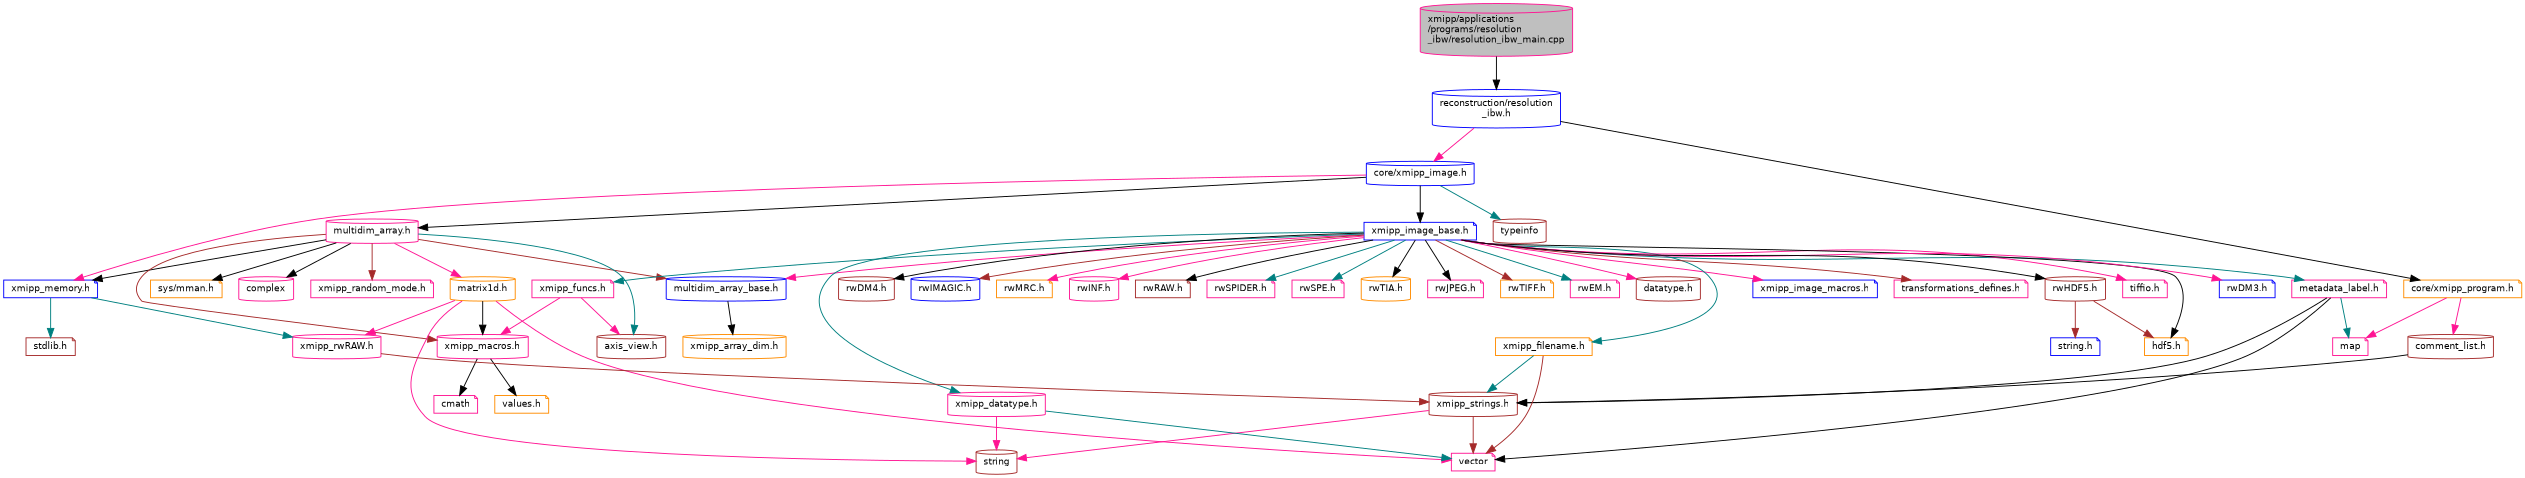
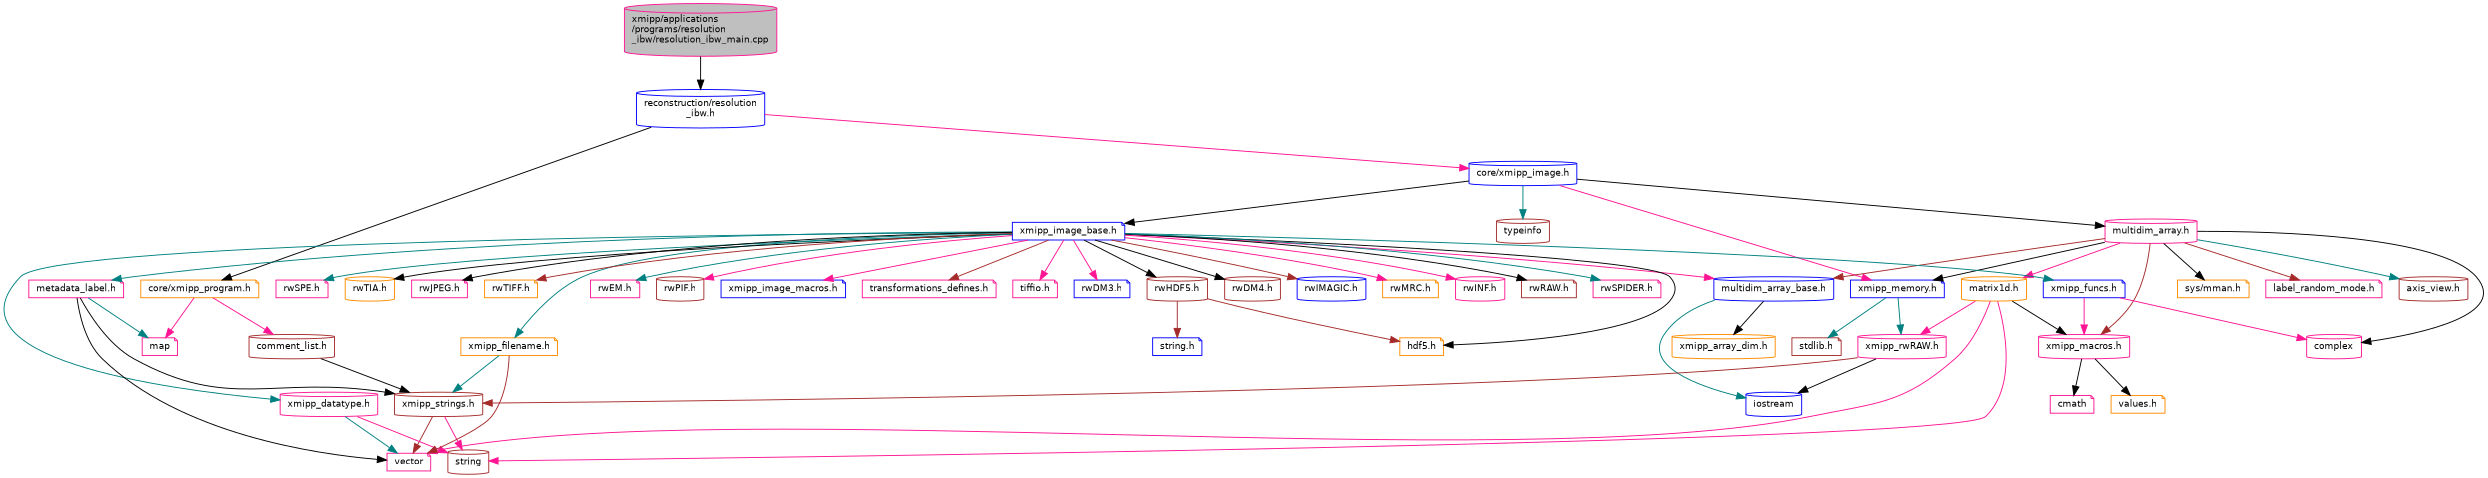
node "xmipp_random_mode.h": label "xmipp_random_mode.h" -> "label_random_mode.h"
node "xmipp_funcs.h": color deeppink -> blue
node "datatype.h": label "datatype.h" -> "rwPIF.h"
edge "xmipp_funcs.h" -> "axis_view.h": now "xmipp_funcs.h" -> "complex"
node "iostream": added
